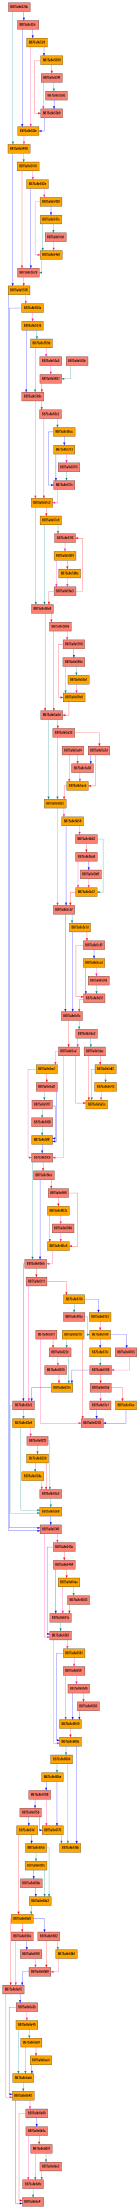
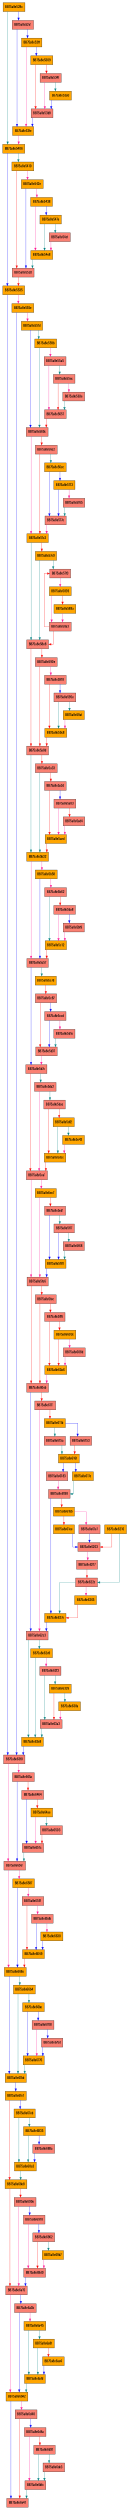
node "BB75a8e528c": fillcolor salmon -> orange
node "BB70a8e52ff": label "BB70a8e52ff" -> "BB75a8e52ff"
node "BB75a8e53a0": fillcolor salmon -> orange
node "BB75a8e55ec": added
edge "BB75a8e5ad4" -> "BB75a8e5a83": reversed
node "BB75a8e5ccd": fillcolor orange -> salmon
edge "BB75a8e5c7d" -> "BB75a8e5d7c": removed
edge "BB75a8e5d37" -> "BB75a8e5d7c": color red -> deeppink
edge "BB75a8e5ea1" -> "BB75a8e5e5c": reversed
edge "BB75a8e5fc6" -> "BB75a8e60eb": color teal -> red
edge "BB75a8e5fec" -> "BB75a8e60eb": color blue -> red
node "BB75a8e6153": fillcolor orange -> salmon
node "BB75a8e6265": fillcolor salmon -> orange
node "BB75a8e61bb": fillcolor salmon -> orange
edge "BB75a8e6217" -> "BB75a8e6203": reversed
edge "BB75a8e65db" -> "BB75a8e6630": color red -> deeppink
node "BB75a8e6630": fillcolor salmon -> orange
edge "BB75a8e675d" -> "BB75a8e67e1": now "BB75a8e67bb" -> "BB75a8e67e1"
edge "BB75a8e68e8" -> "BB75a8e6962": now "BB75a8e6918" -> "BB75a8e6962"
